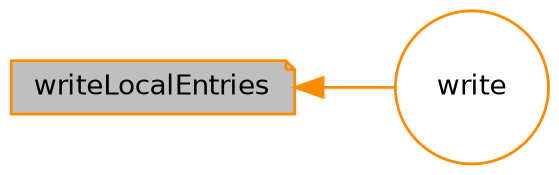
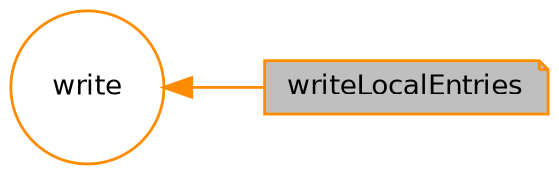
edge "write" -> "writeLocalEntries": reversed
